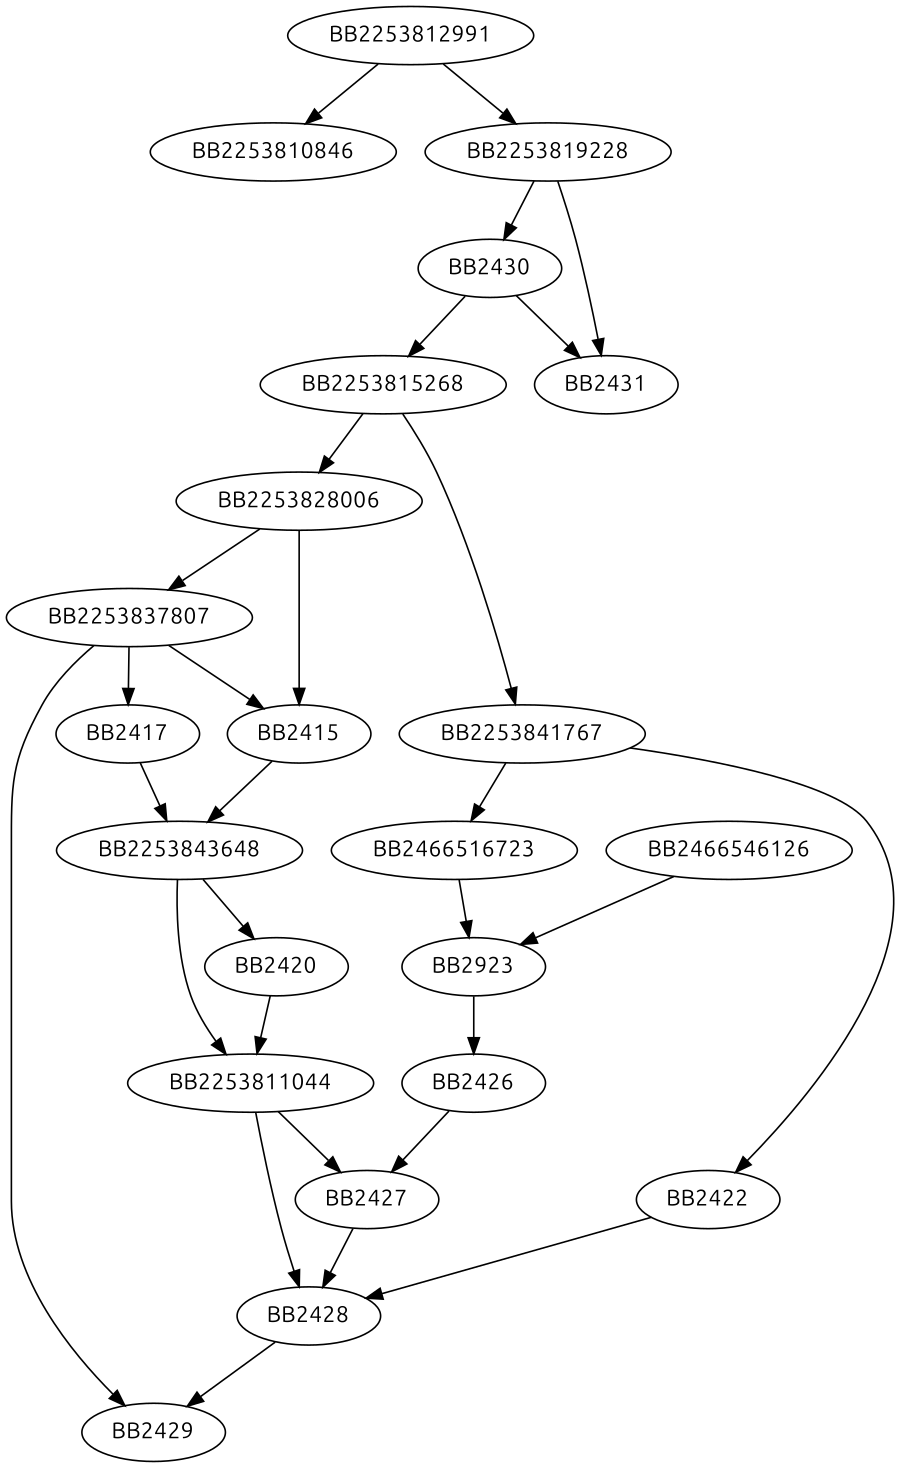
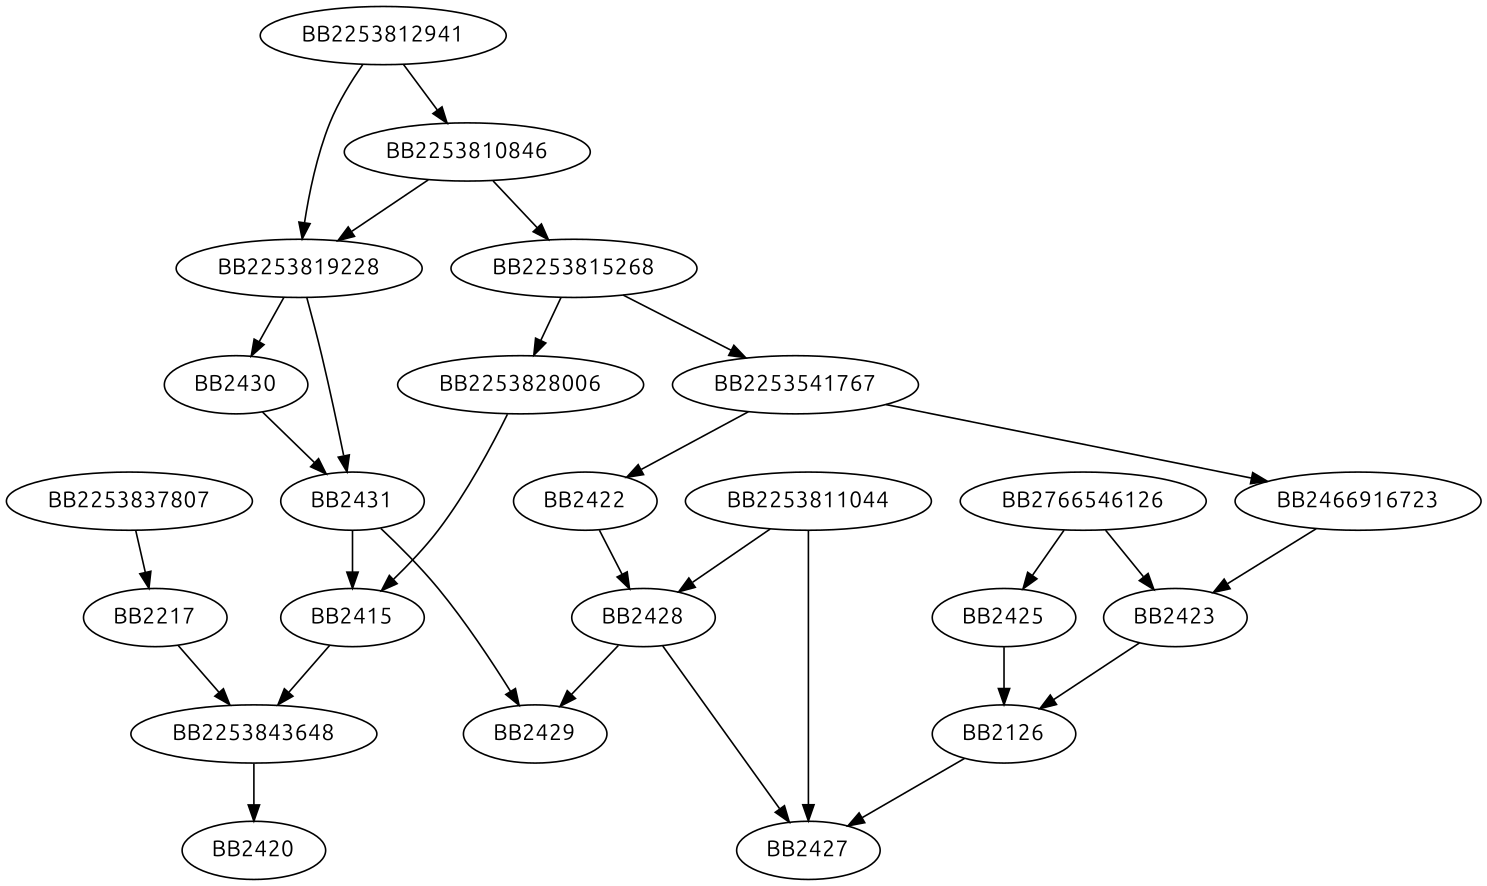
node "BB2253812991": label "BB2253812991" -> "BB2253812941"
edge "BB2253810846" -> "BB2253819228": added
edge "BB2430" -> "BB2253815268": now "BB2253810846" -> "BB2253815268"
edge "BB2253828006" -> "BB2253837807": removed
node "BB2425": added
edge "BB2253837807" -> "BB2415": now "BB2431" -> "BB2415"
node "BB2417": label "BB2417" -> "BB2217"
node "BB2253841767": label "BB2253841767" -> "BB2253541767"
node "BB2466516723": label "BB2466516723" -> "BB2466916723"
node "BB2466546126": label "BB2466546126" -> "BB2766546126"
edge "BB2253843648" -> "BB2253811044": removed
node "BB2923": label "BB2923" -> "BB2423"
edge "BB2420" -> "BB2253811044": removed
edge "BB2253837807" -> "BB2429": now "BB2431" -> "BB2429"
node "BB2426": label "BB2426" -> "BB2126"
edge "BB2427" -> "BB2428": reversed
